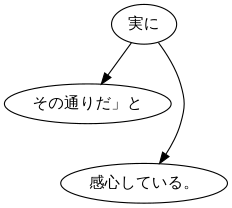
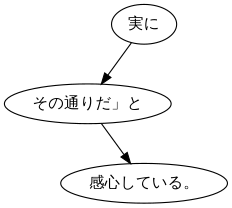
edge "実に" -> "感心している。": now "その通りだ」と" -> "感心している。"
